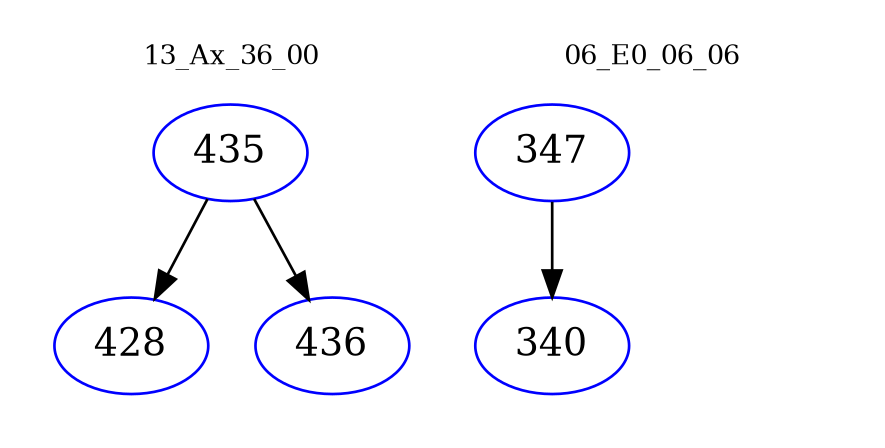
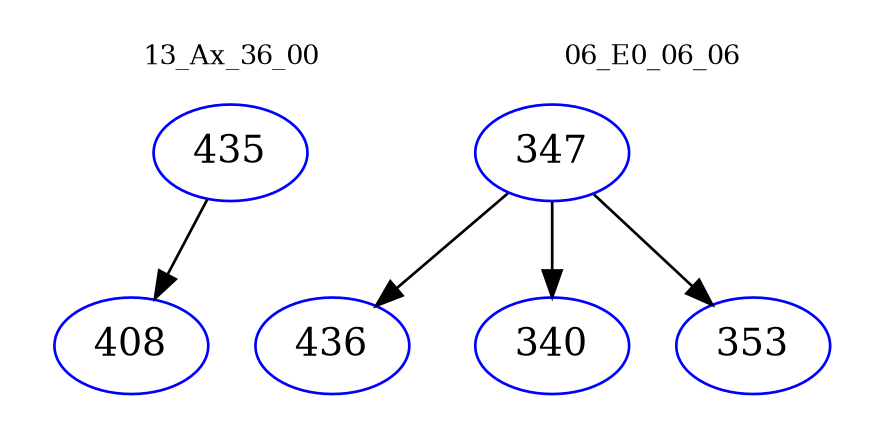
edge "435" -> "436": now "347" -> "436"
node "428": label "428" -> "408"
node "353": added
